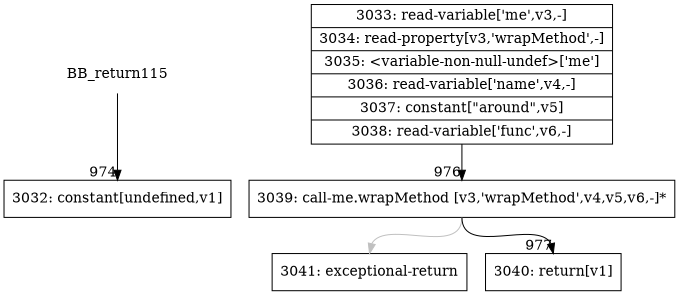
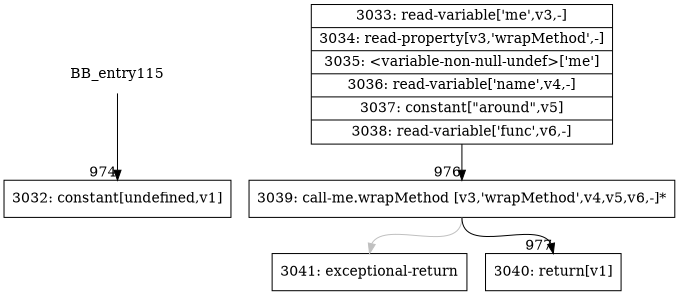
node "BB_return115": label "BB_return115" -> "BB_entry115"
